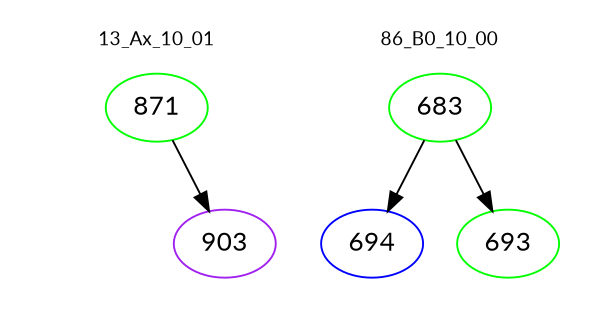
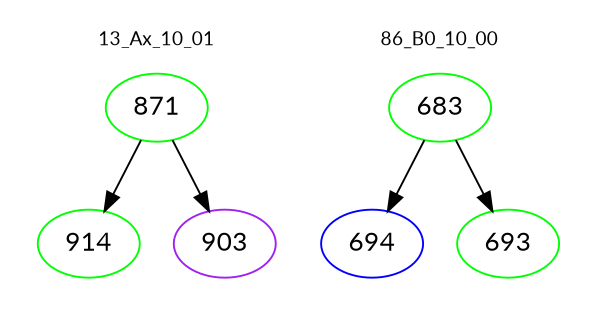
node "914": added
